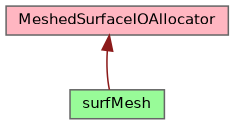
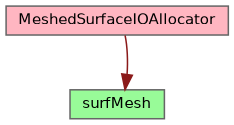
edge "surfMesh" -> "MeshedSurfaceIOAllocator": reversed
